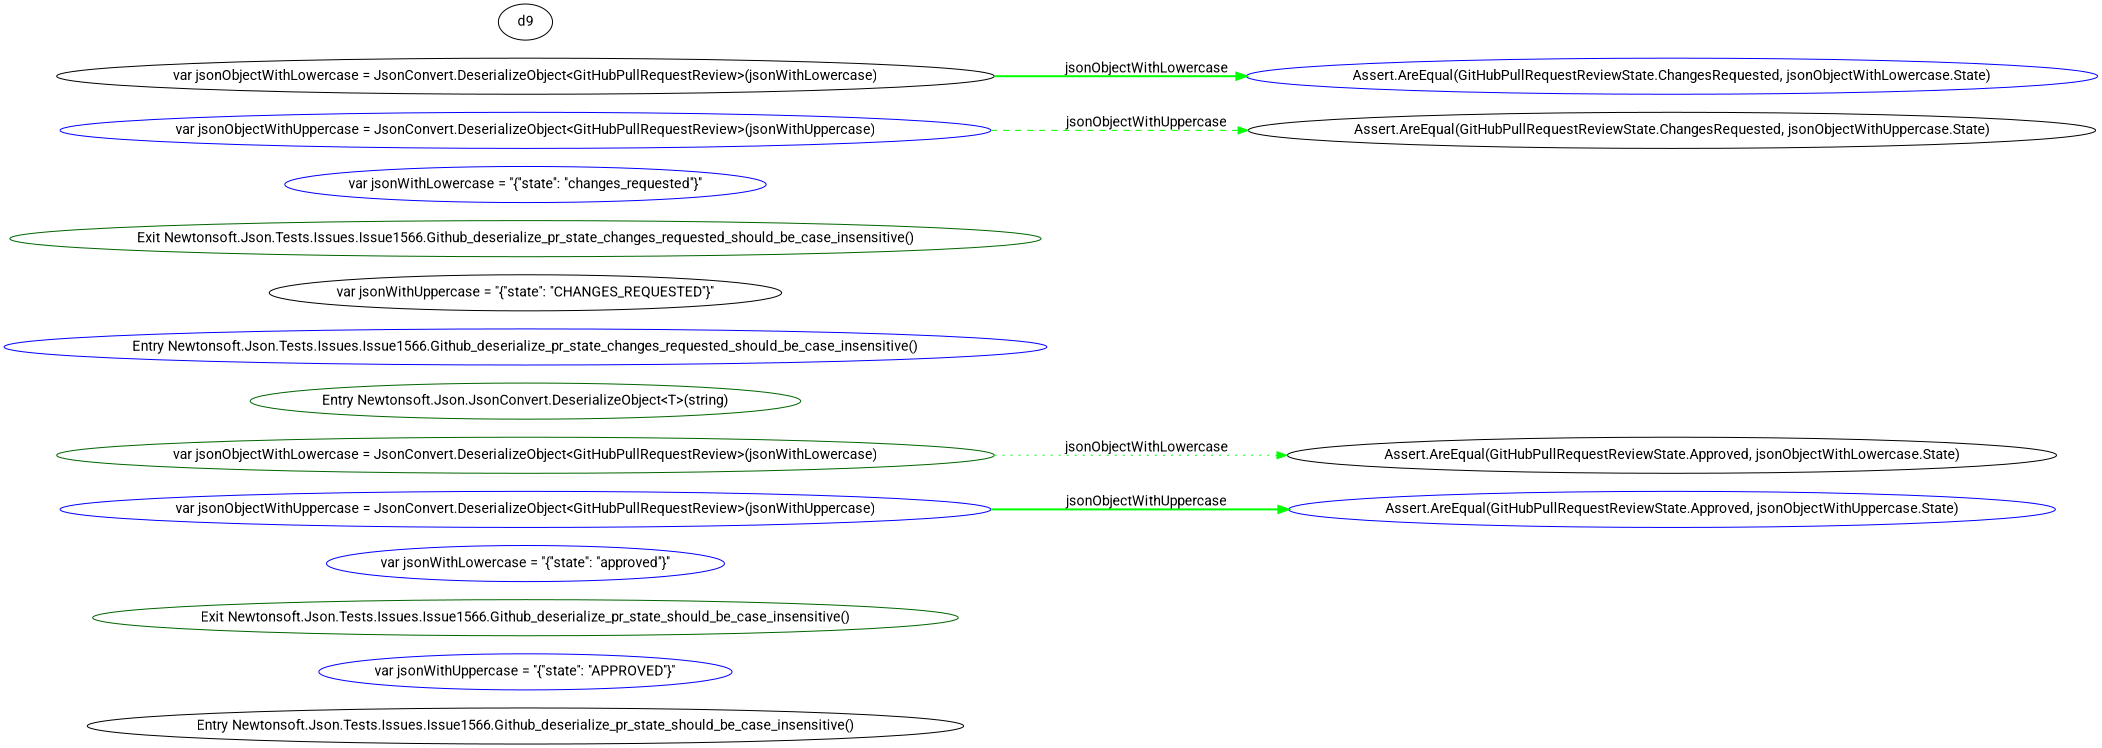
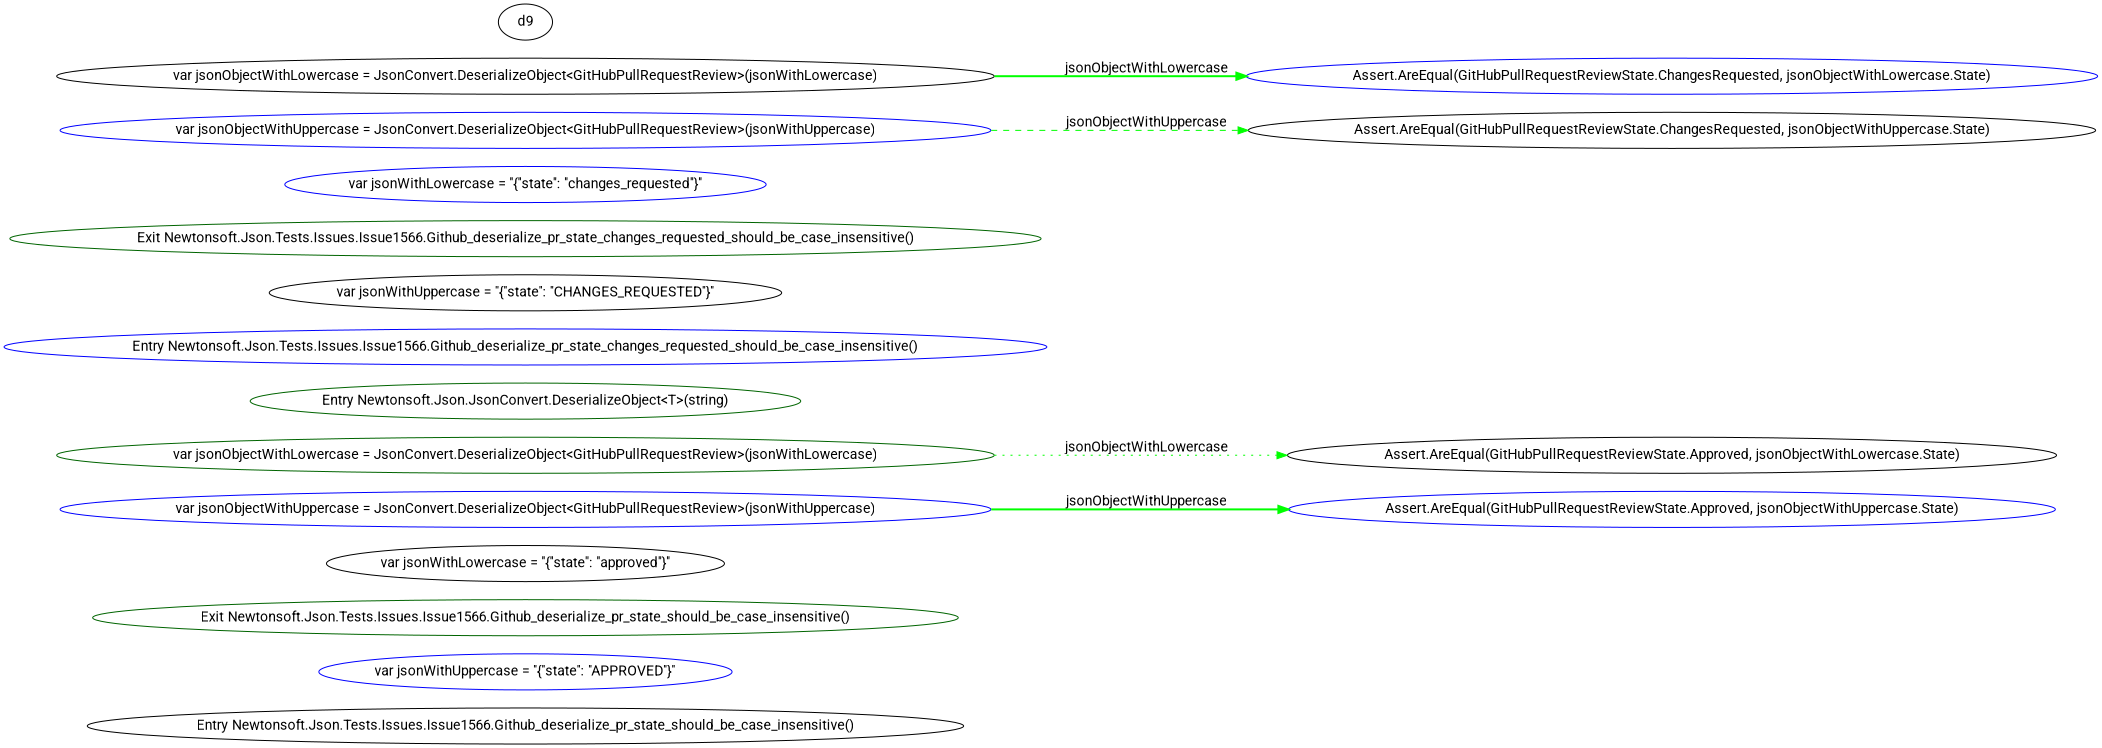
node "var jsonWithLowercase = ''{''state'': ''approved''}''": color blue -> black
